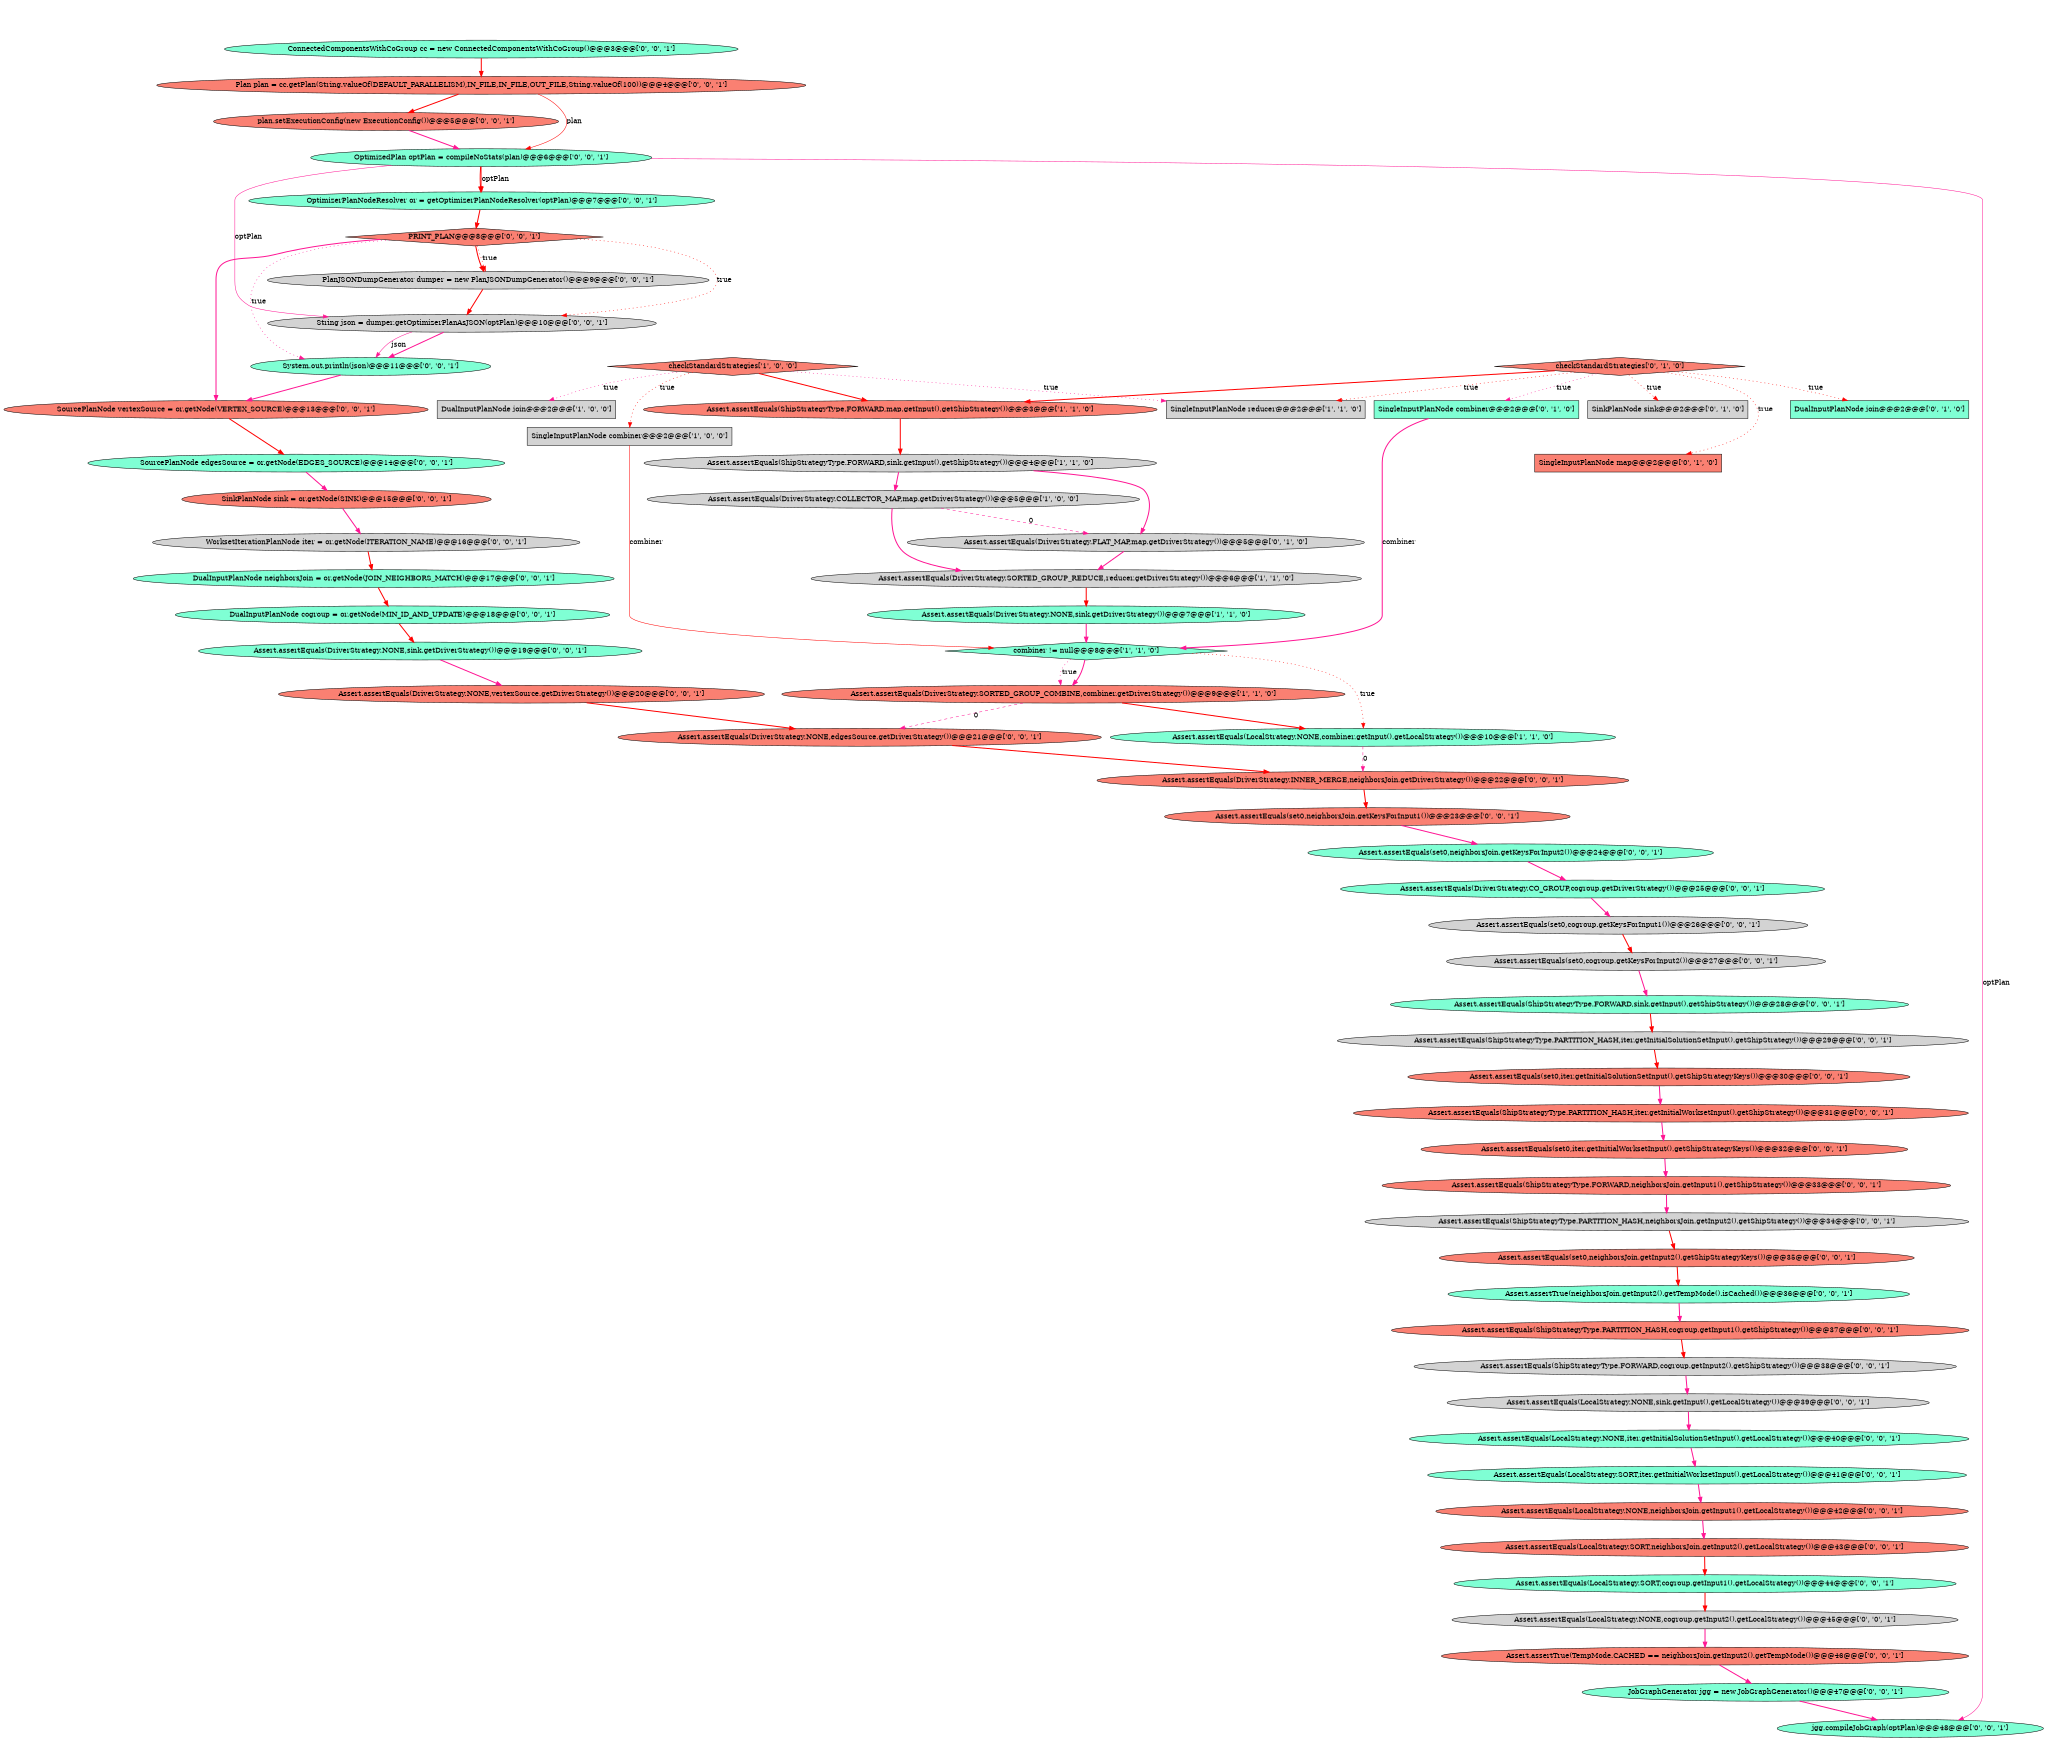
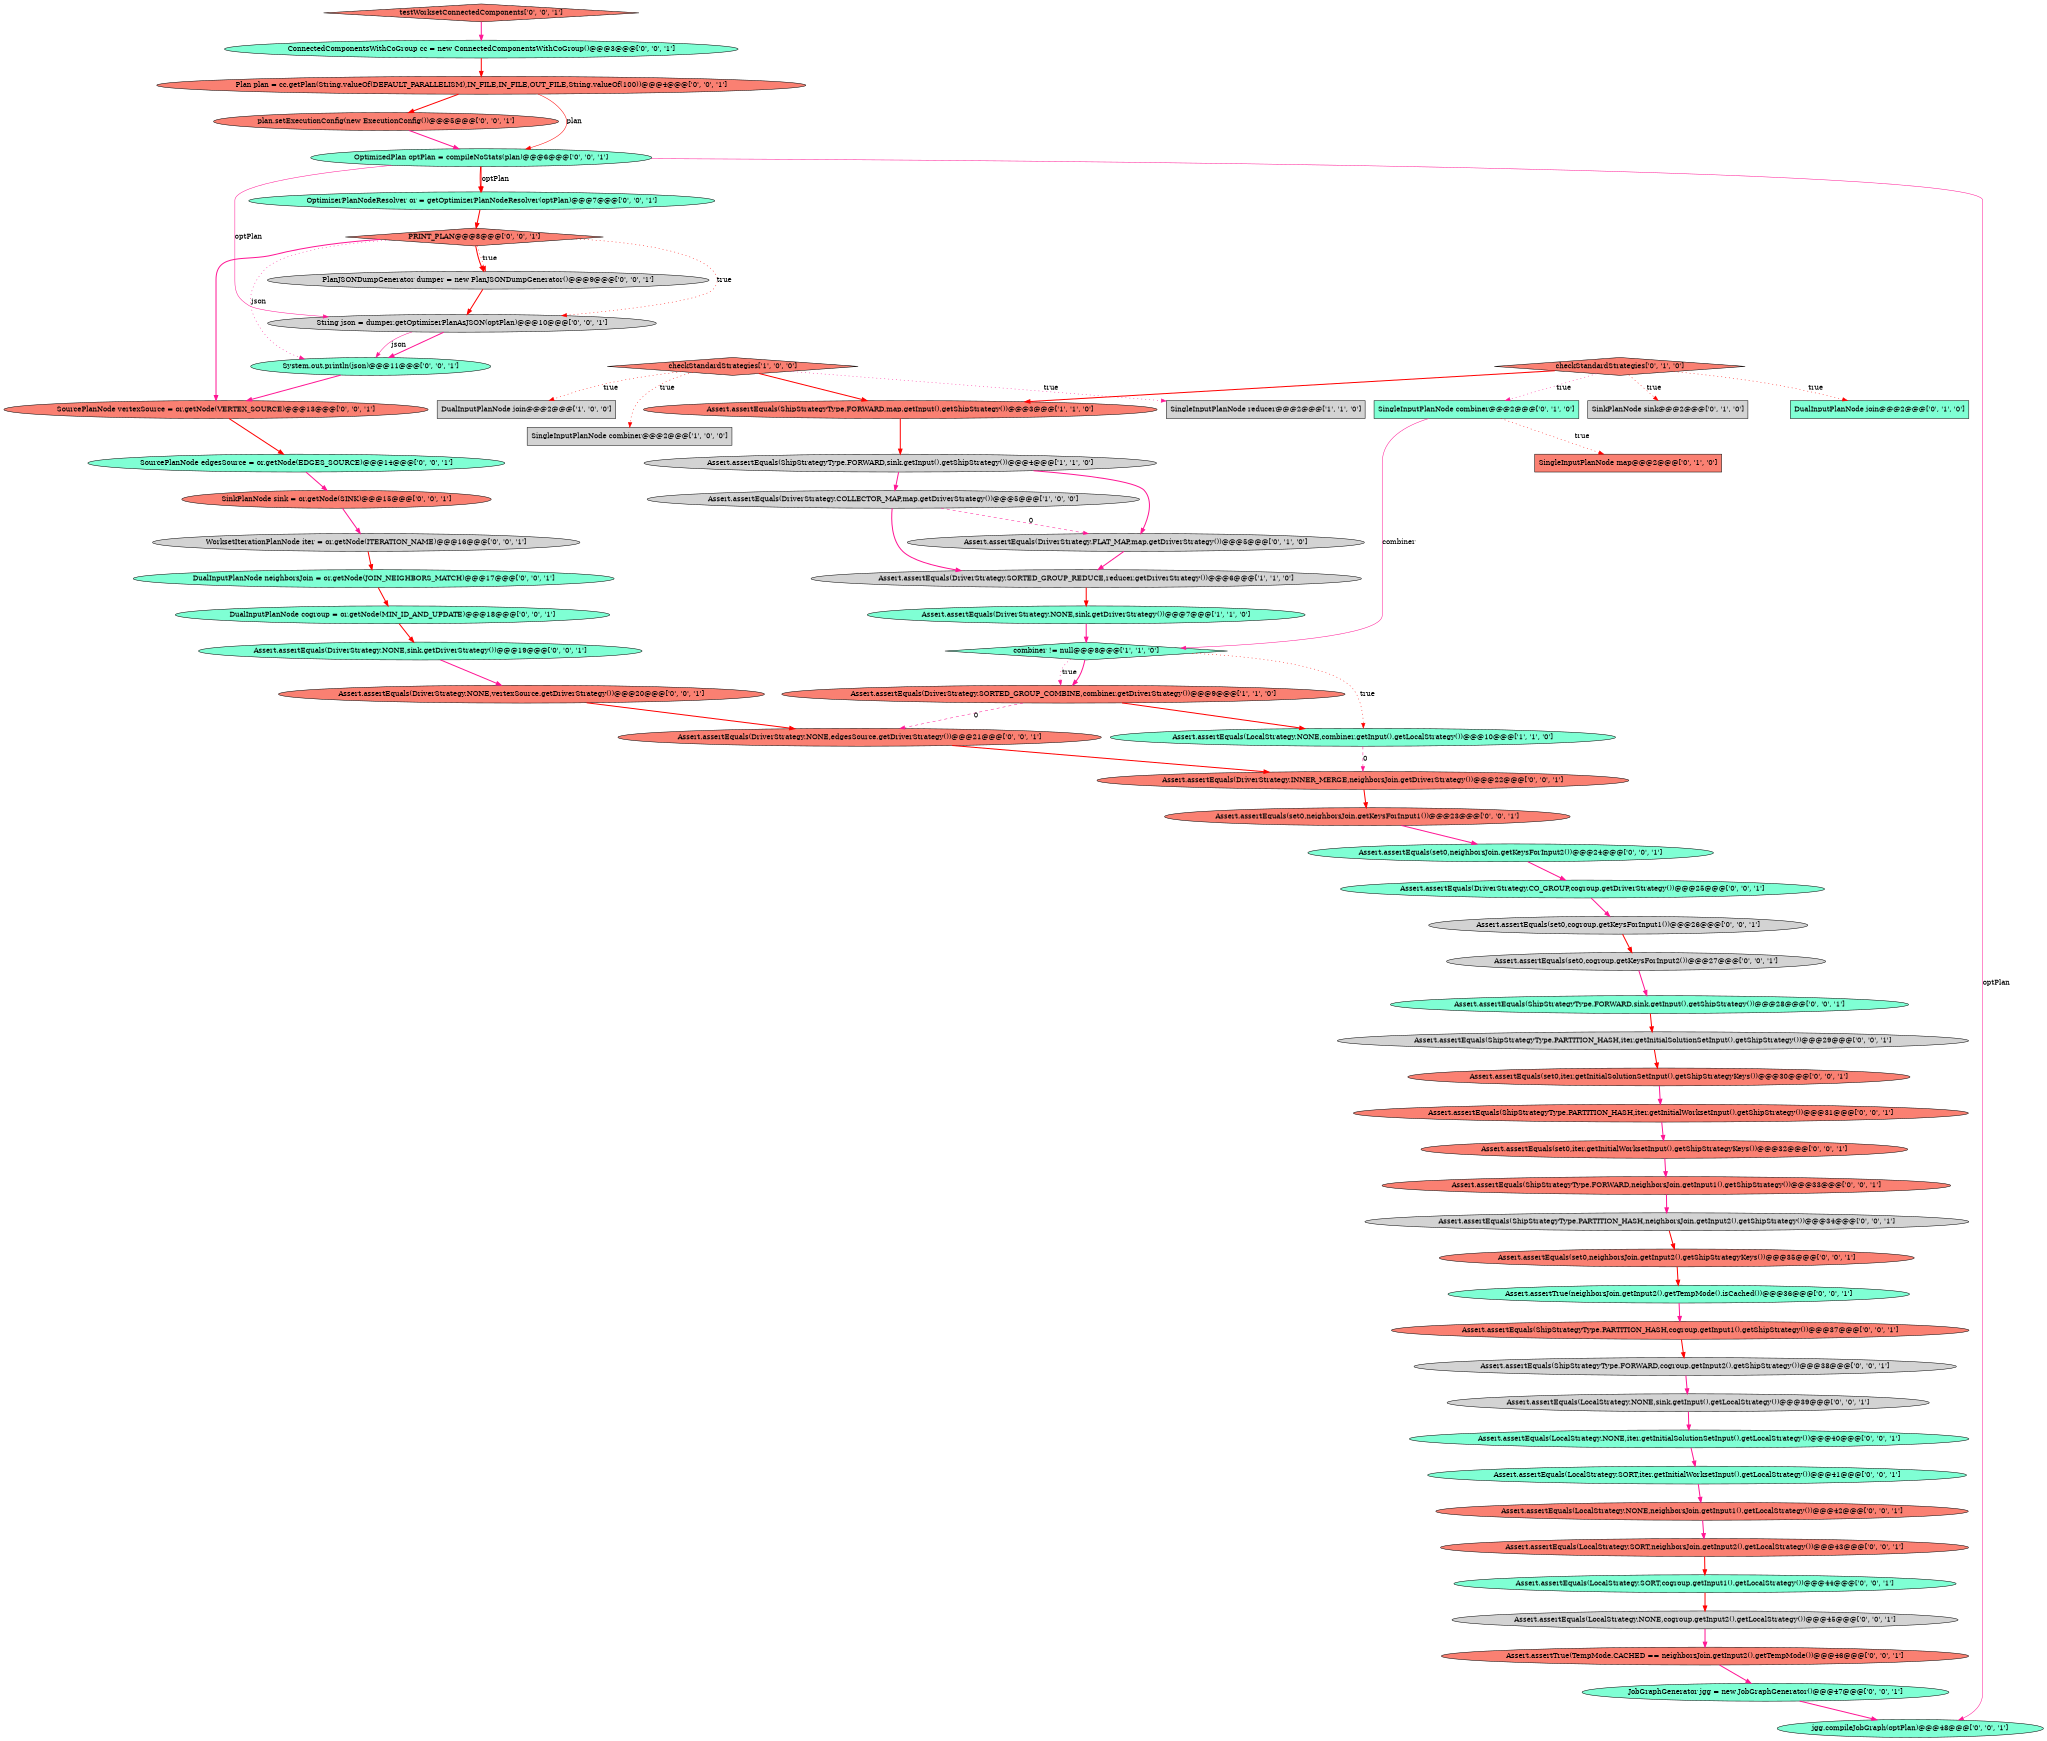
node "testWorksetConnectedComponents['0', '0', '1']": added
edge "PRINT_PLAN@@@8@@@['0', '0', '1']" -> "System.out.println(json)@@@11@@@['0', '0', '1']": label "true" -> "json"
edge "checkStandardStrategies['1', '0', '0']" -> "DualInputPlanNode join@@@2@@@['1', '0', '0']": color deeppink -> red
edge "checkStandardStrategies['0', '1', '0']" -> "SingleInputPlanNode reducer@@@2@@@['1', '1', '0']": removed, label "true"
edge "checkStandardStrategies['0', '1', '0']" -> "SingleInputPlanNode map@@@2@@@['0', '1', '0']": now "SingleInputPlanNode combiner@@@2@@@['0', '1', '0']" -> "SingleInputPlanNode map@@@2@@@['0', '1', '0']"
edge "SingleInputPlanNode combiner@@@2@@@['0', '1', '0']" -> "combiner != null@@@8@@@['1', '1', '0']": style bold -> solid
edge "SingleInputPlanNode combiner@@@2@@@['1', '0', '0']" -> "combiner != null@@@8@@@['1', '1', '0']": removed, label "combiner"
